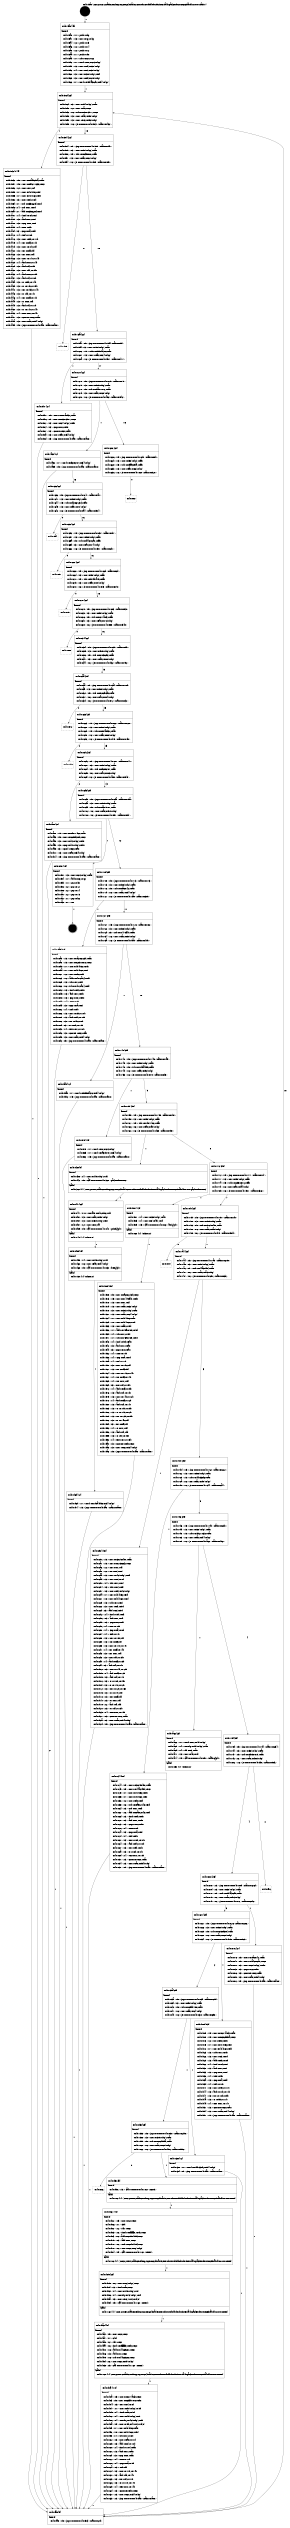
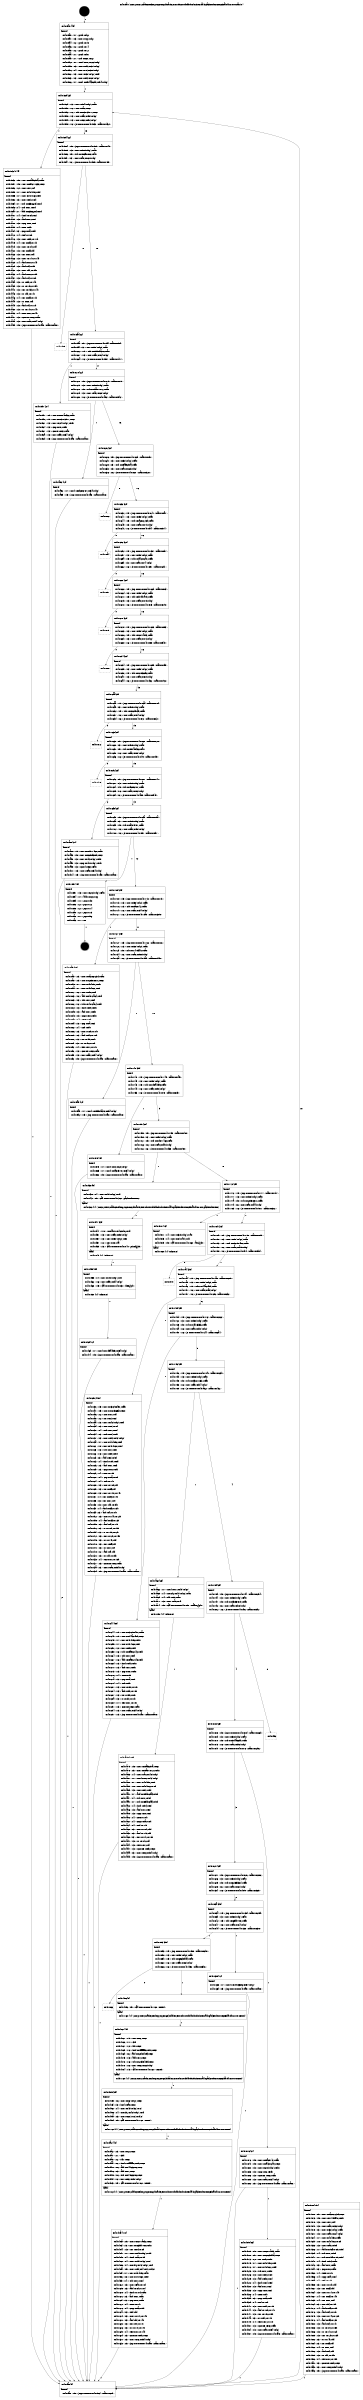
edge "0x401ae2 [12]" -> "0x40163c [22]": now "0x401626 [22]" -> "0x40163c [22]"
edge "0x401901 [13]" -> "0x40190e [157]": removed, label "1"
node "0x401a79 [105]": added
edge "0x401821 [25]" -> "0x401b09 [83]": now "0x401876 [27]" -> "0x401b09 [83]"
